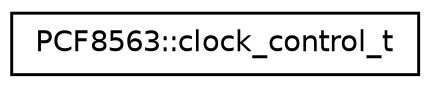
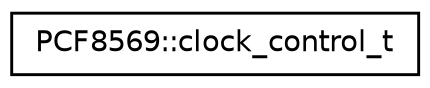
node "PCF8563::clock_control_t": label "PCF8563::clock_control_t" -> "PCF8569::clock_control_t"
